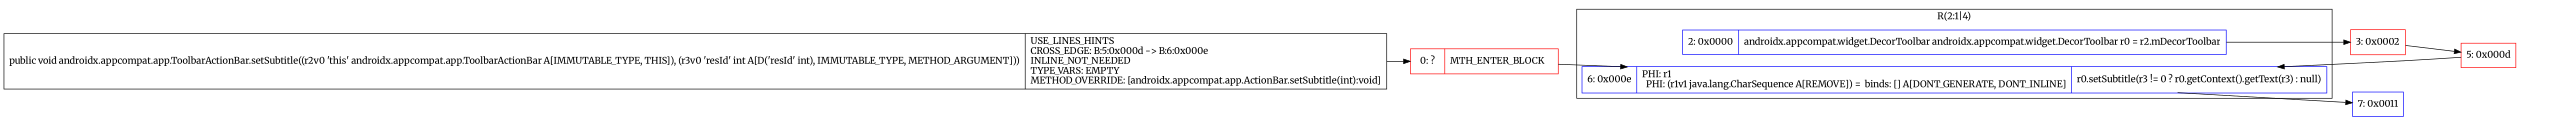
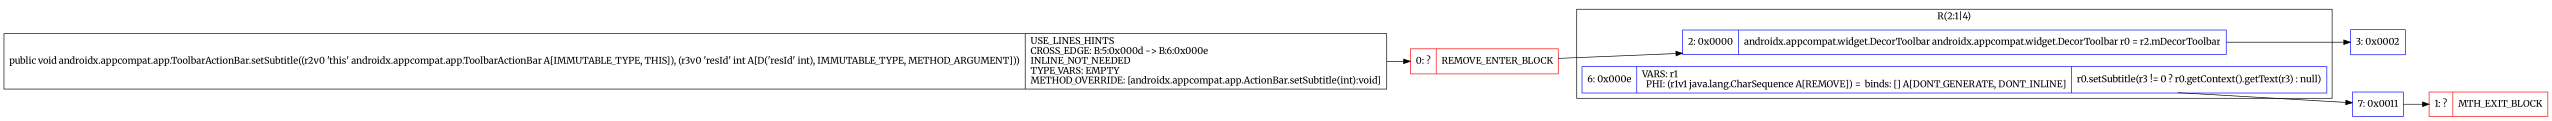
node "3: 0x0002": color red -> blue
node "5: 0x000d": removed
node "0: ?": text "MTH_ENTER_BLOCK" -> "REMOVE_ENTER_BLOCK"
edge "0: ?" -> "6: 0x000e": now "0: ?" -> "2: 0x0000"
node "6: 0x000e": text "PHI: r1" -> "VARS: r1"
node "1: ?": added
